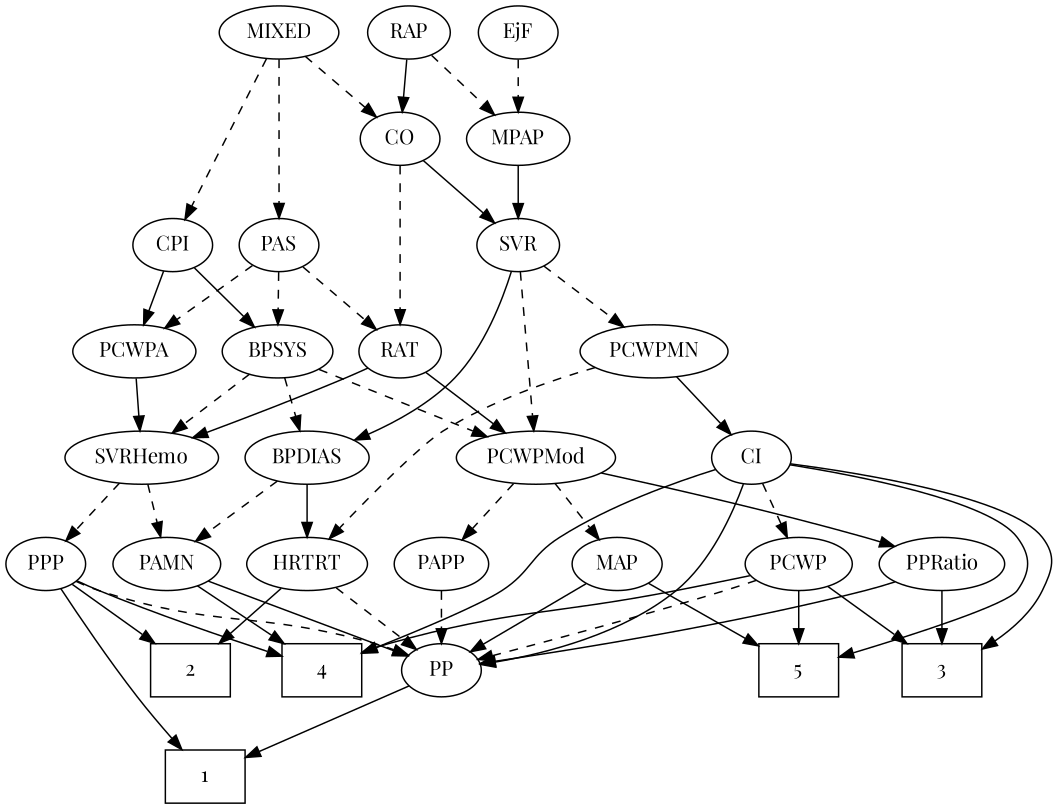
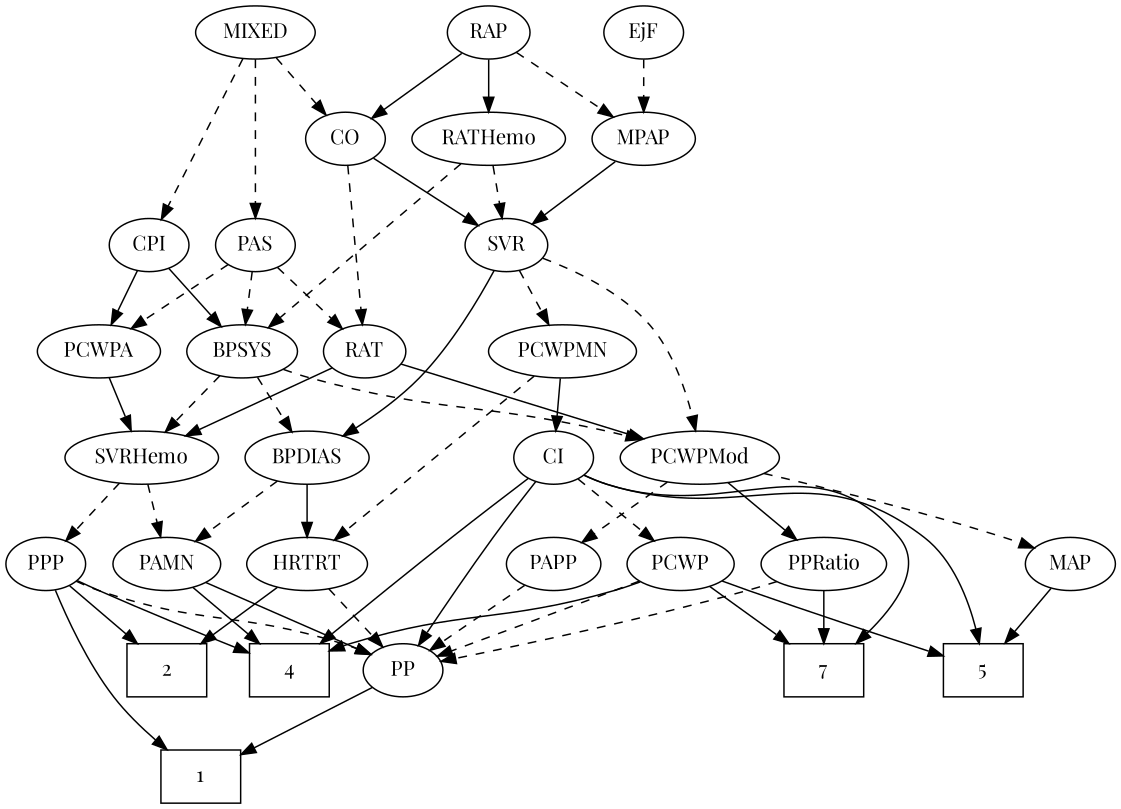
node "RATHemo": added
edge "MAP" -> "PP": removed
edge "PPRatio" -> "PP": style solid -> dashed
node "3": label "3" -> "7"
